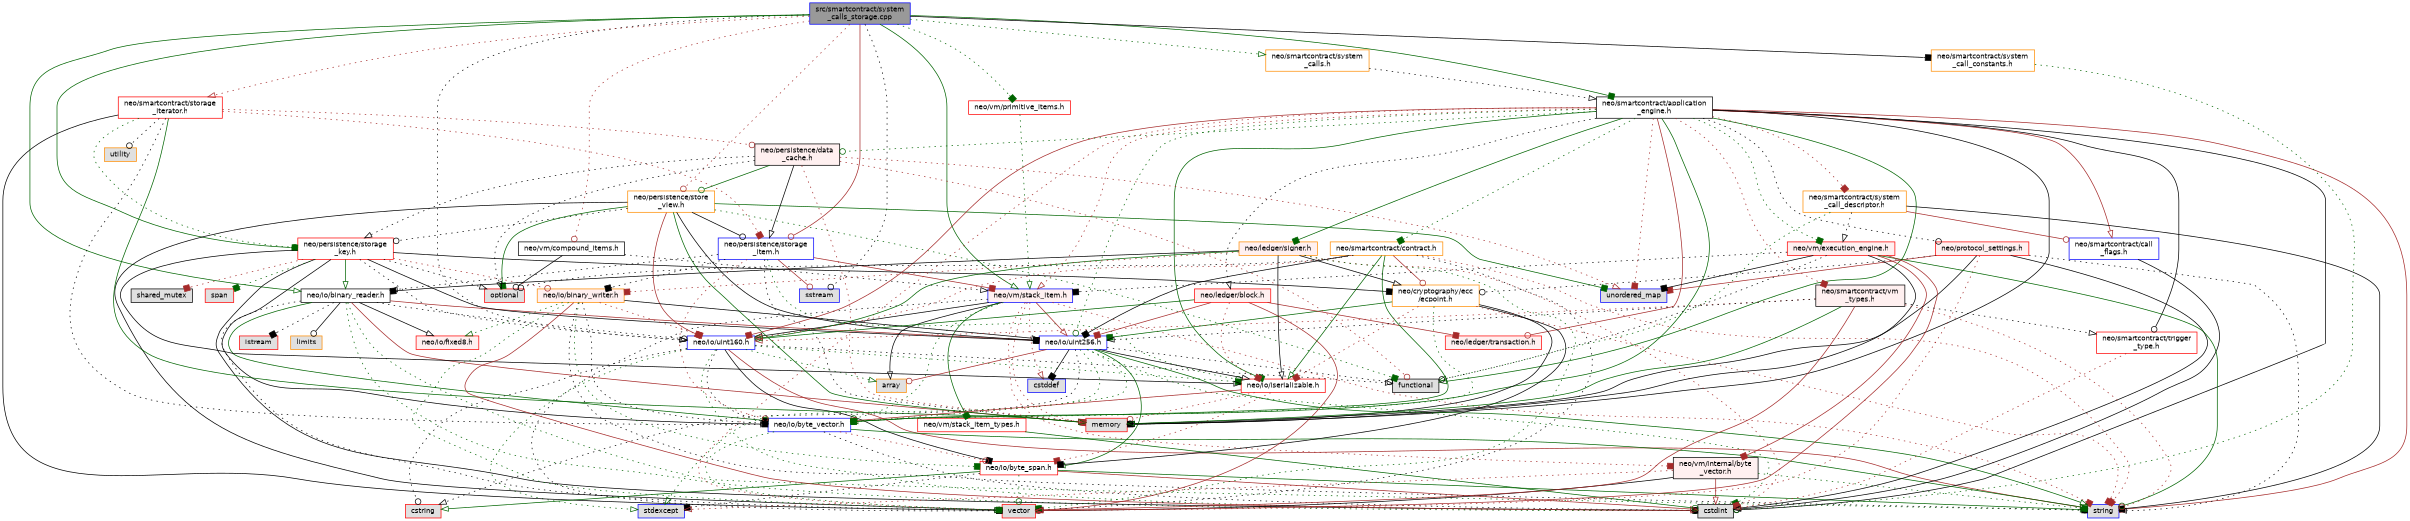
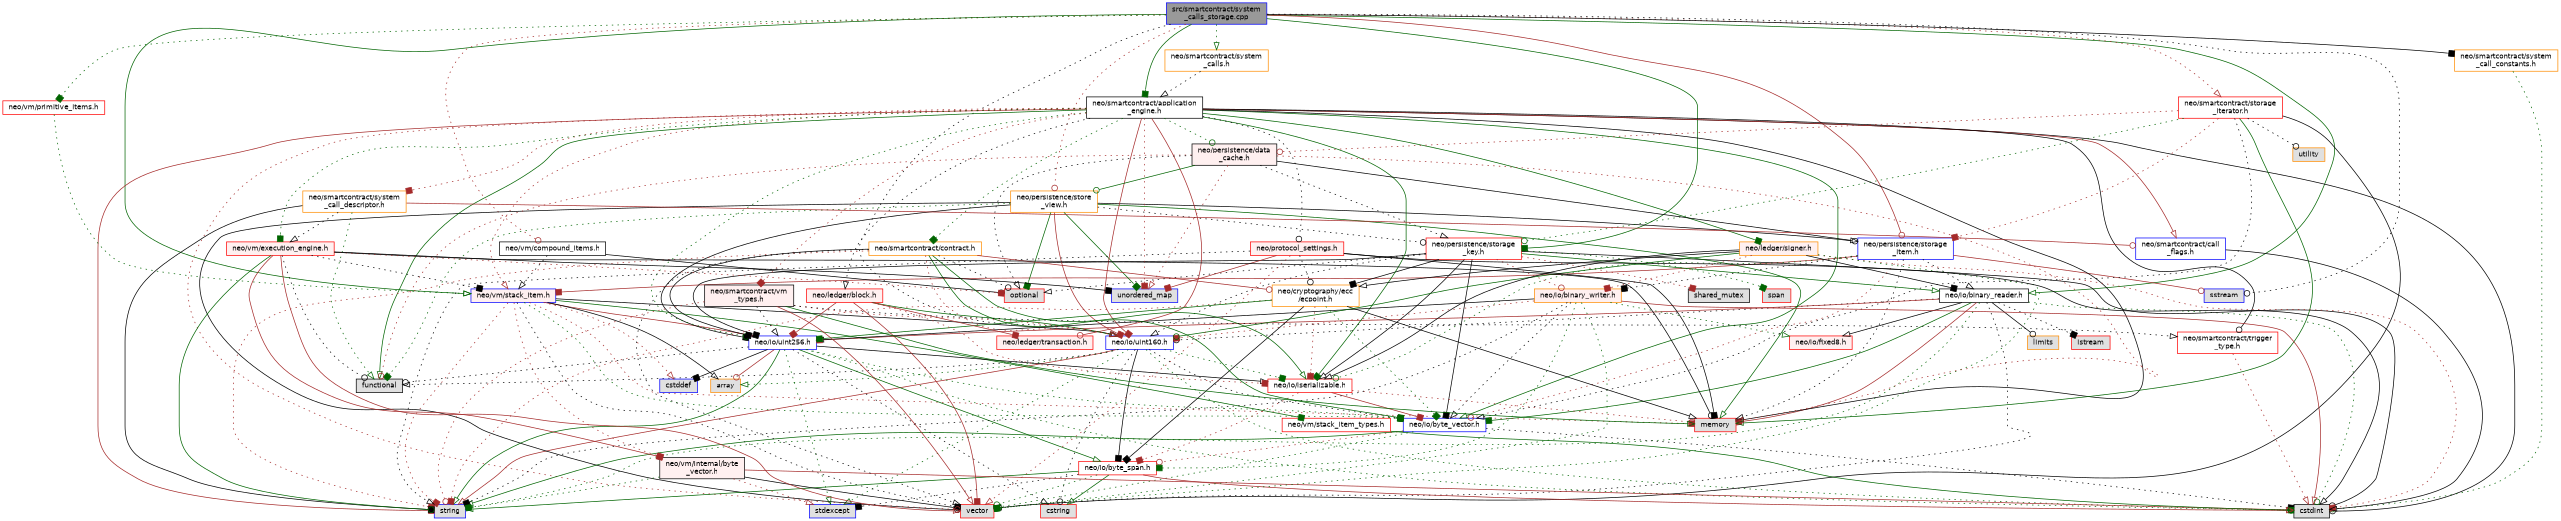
edge "neo/vm/execution_engine.h" -> "optional": added
